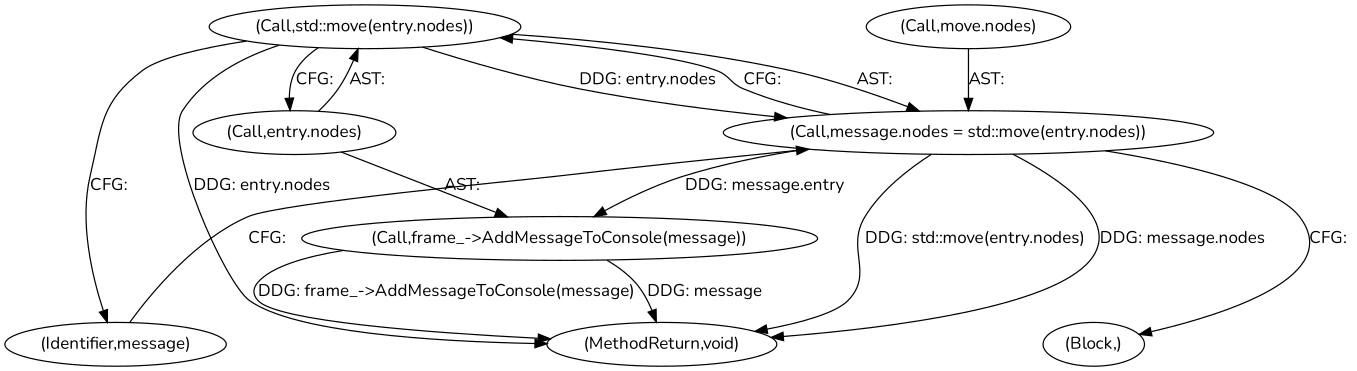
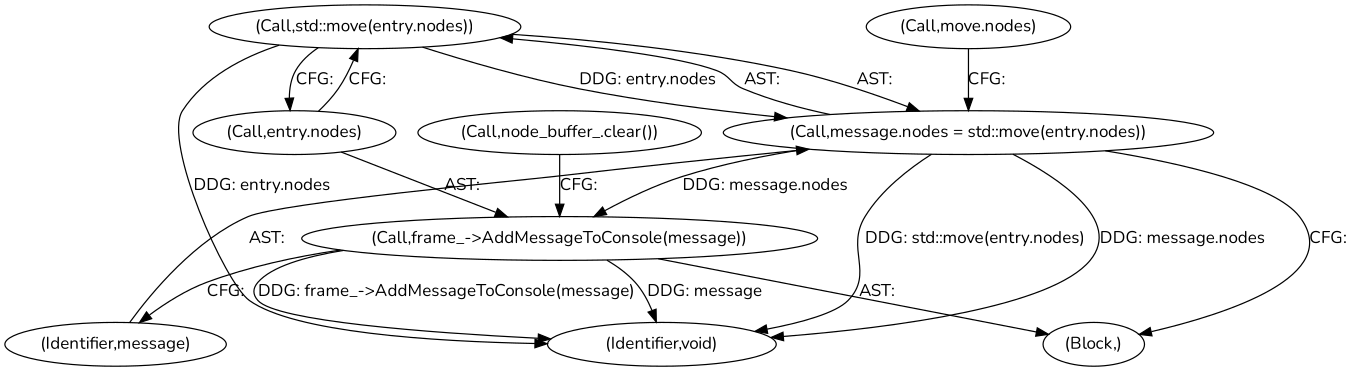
edge "(Call,entry.nodes)" -> "(Call,std::move(entry.nodes))": label "AST: " -> "CFG: "
edge "(Call,message.nodes = std::move(entry.nodes))" -> "(Call,std::move(entry.nodes))": label "CFG: " -> "AST: "
edge "(Call,move.nodes)" -> "(Call,message.nodes = std::move(entry.nodes))": label "AST: " -> "CFG: "
edge "(Call,std::move(entry.nodes))" -> "(Identifier,message)": now "(Call,frame_->AddMessageToConsole(message))" -> "(Identifier,message)"
node "(Call,node_buffer_.clear())": added
edge "(Call,message.nodes = std::move(entry.nodes))" -> "(Call,frame_->AddMessageToConsole(message))": label "DDG: message.entry" -> "DDG: message.nodes"
edge "(Identifier,message)" -> "(Call,message.nodes = std::move(entry.nodes))": label "CFG: " -> "AST: "
edge "(Call,frame_->AddMessageToConsole(message))" -> "(Block,)": added, label "AST:"
node "(MethodReturn,void)": label "(MethodReturn,void)" -> "(Identifier,void)"
